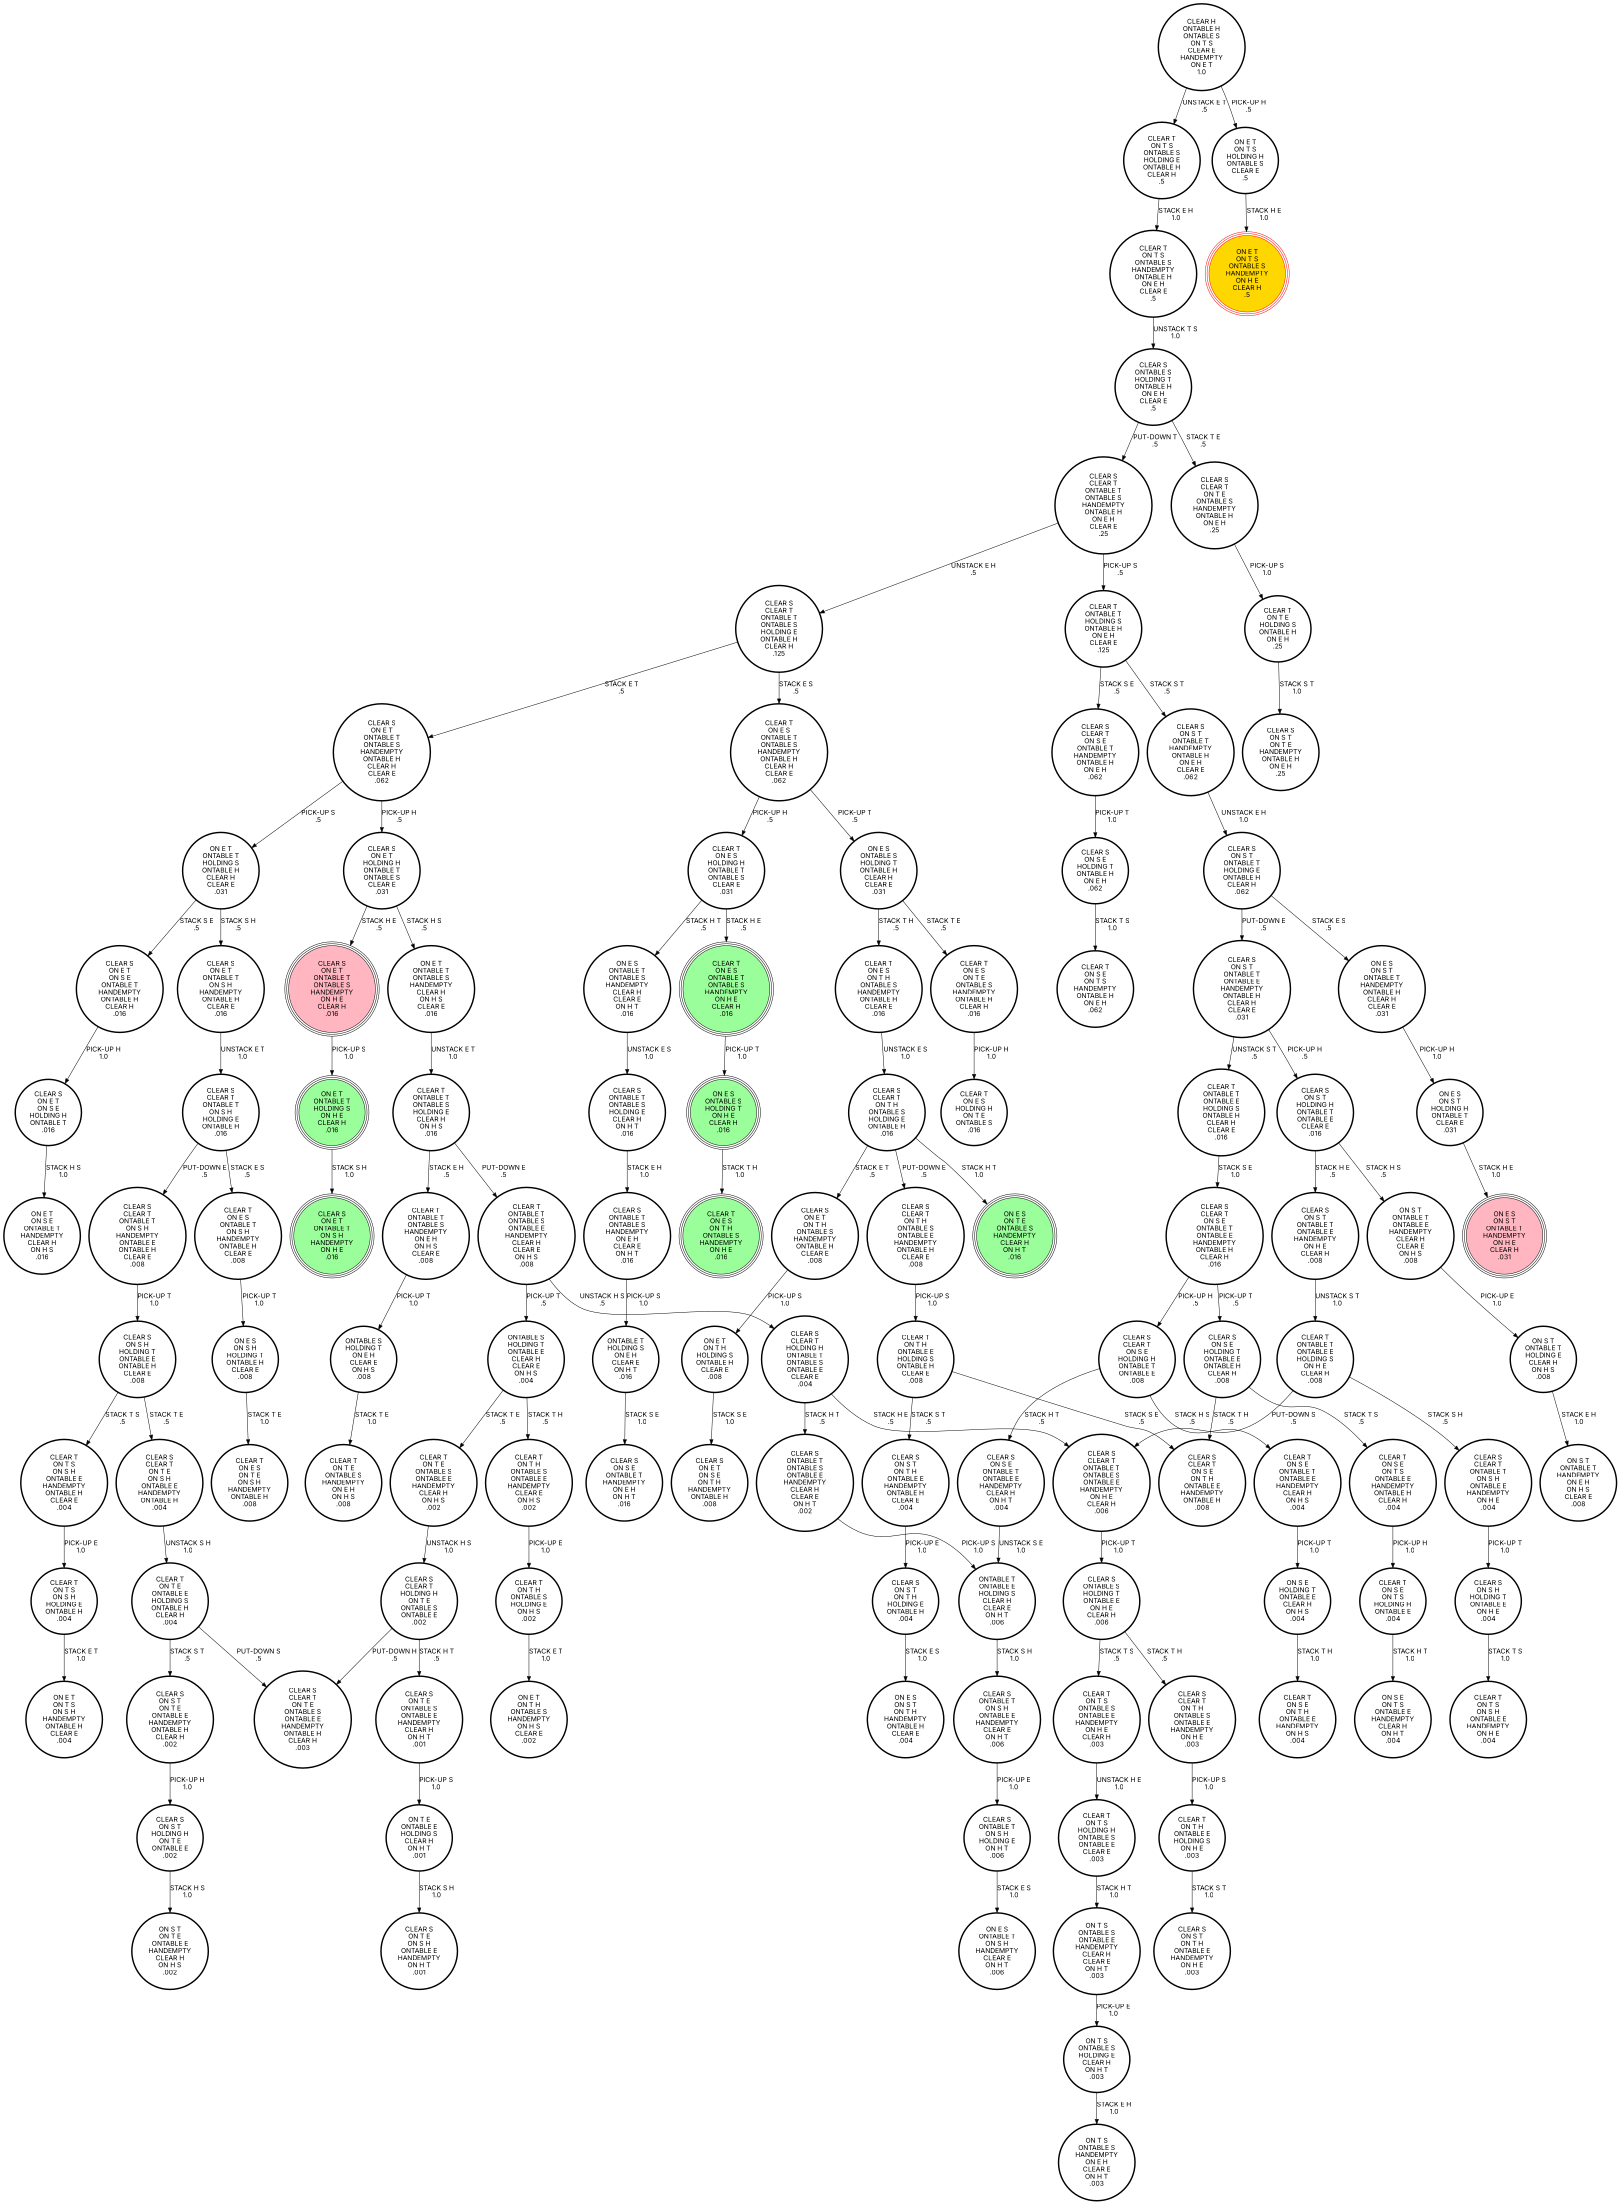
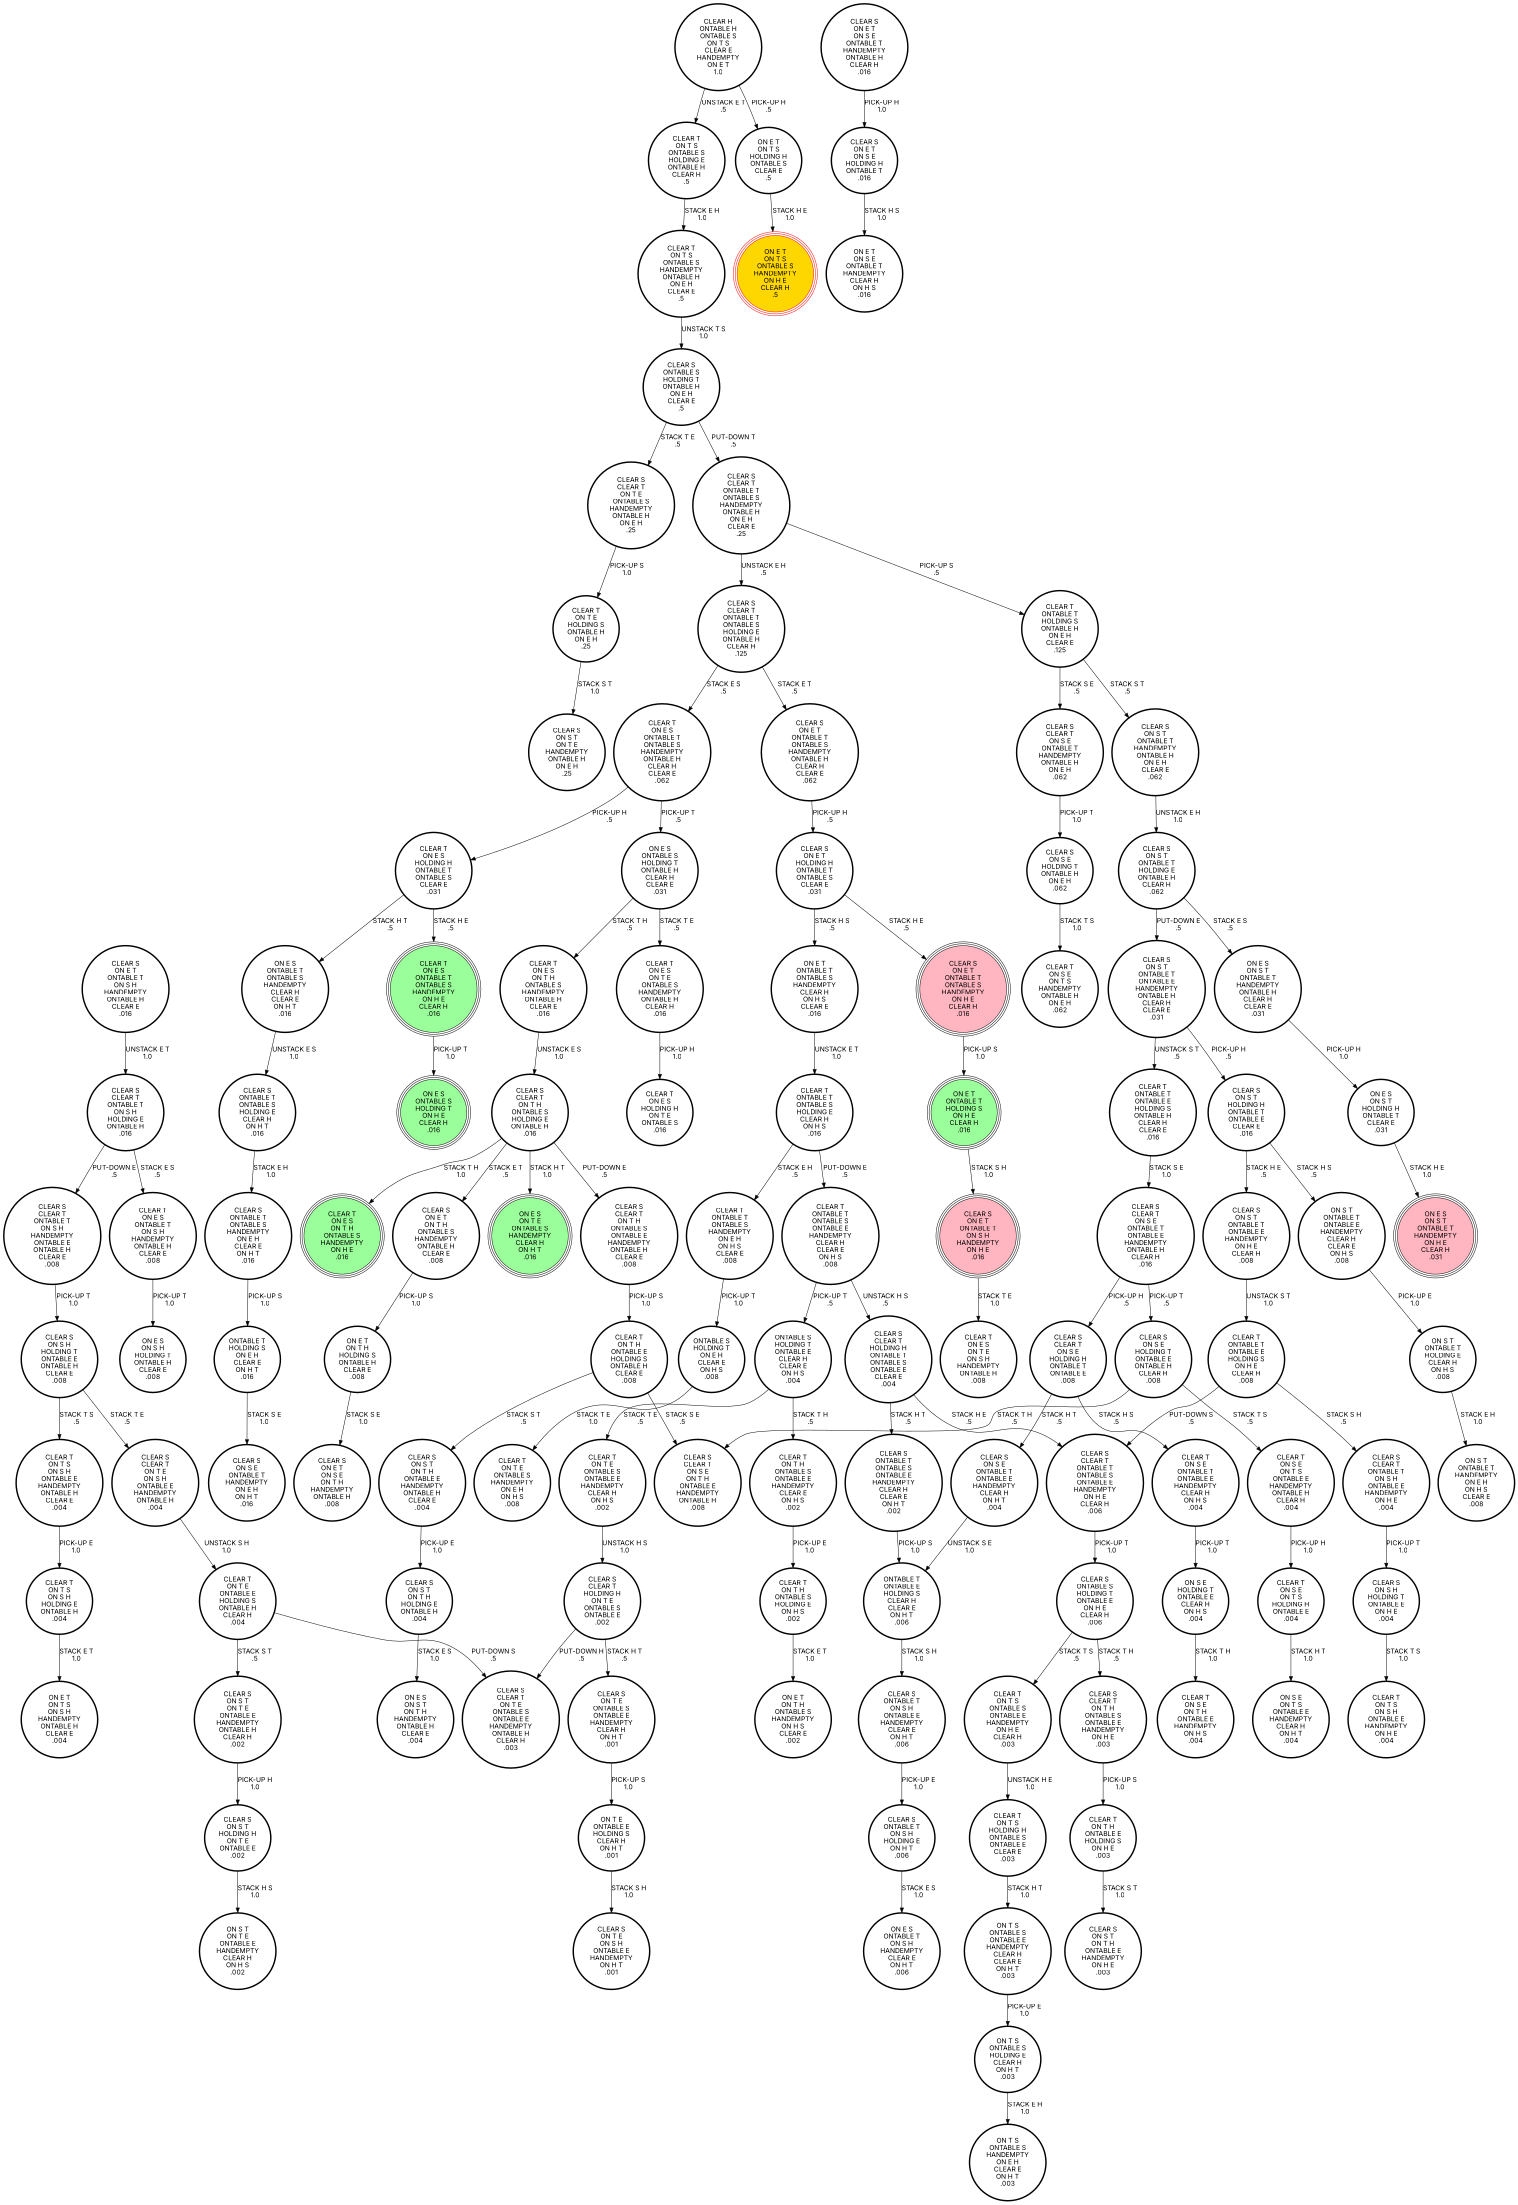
node "ON E T ONTABLE T HOLDING S ONTABLE H CLEAR H CLEAR E .031": removed
edge "ON E S ONTABLE S HOLDING T ON H E CLEAR H .016" -> "CLEAR T ON E S ON T H ONTABLE S HANDEMPTY ON H E .016": now "CLEAR S CLEAR T ON T H ONTABLE S HOLDING E ONTABLE H .016" -> "CLEAR T ON E S ON T H ONTABLE S HANDEMPTY ON H E .016"
node "CLEAR S ON E T ONTABLE T ON S H HANDEMPTY ON H E .016": fillcolor palegreen1 -> lightpink
edge "ON E S ON S H HOLDING T ONTABLE H CLEAR E .008" -> "CLEAR T ON E S ON T E ON S H HANDEMPTY ONTABLE H .008": now "CLEAR S ON E T ONTABLE T ON S H HANDEMPTY ON H E .016" -> "CLEAR T ON E S ON T E ON S H HANDEMPTY ONTABLE H .008"
